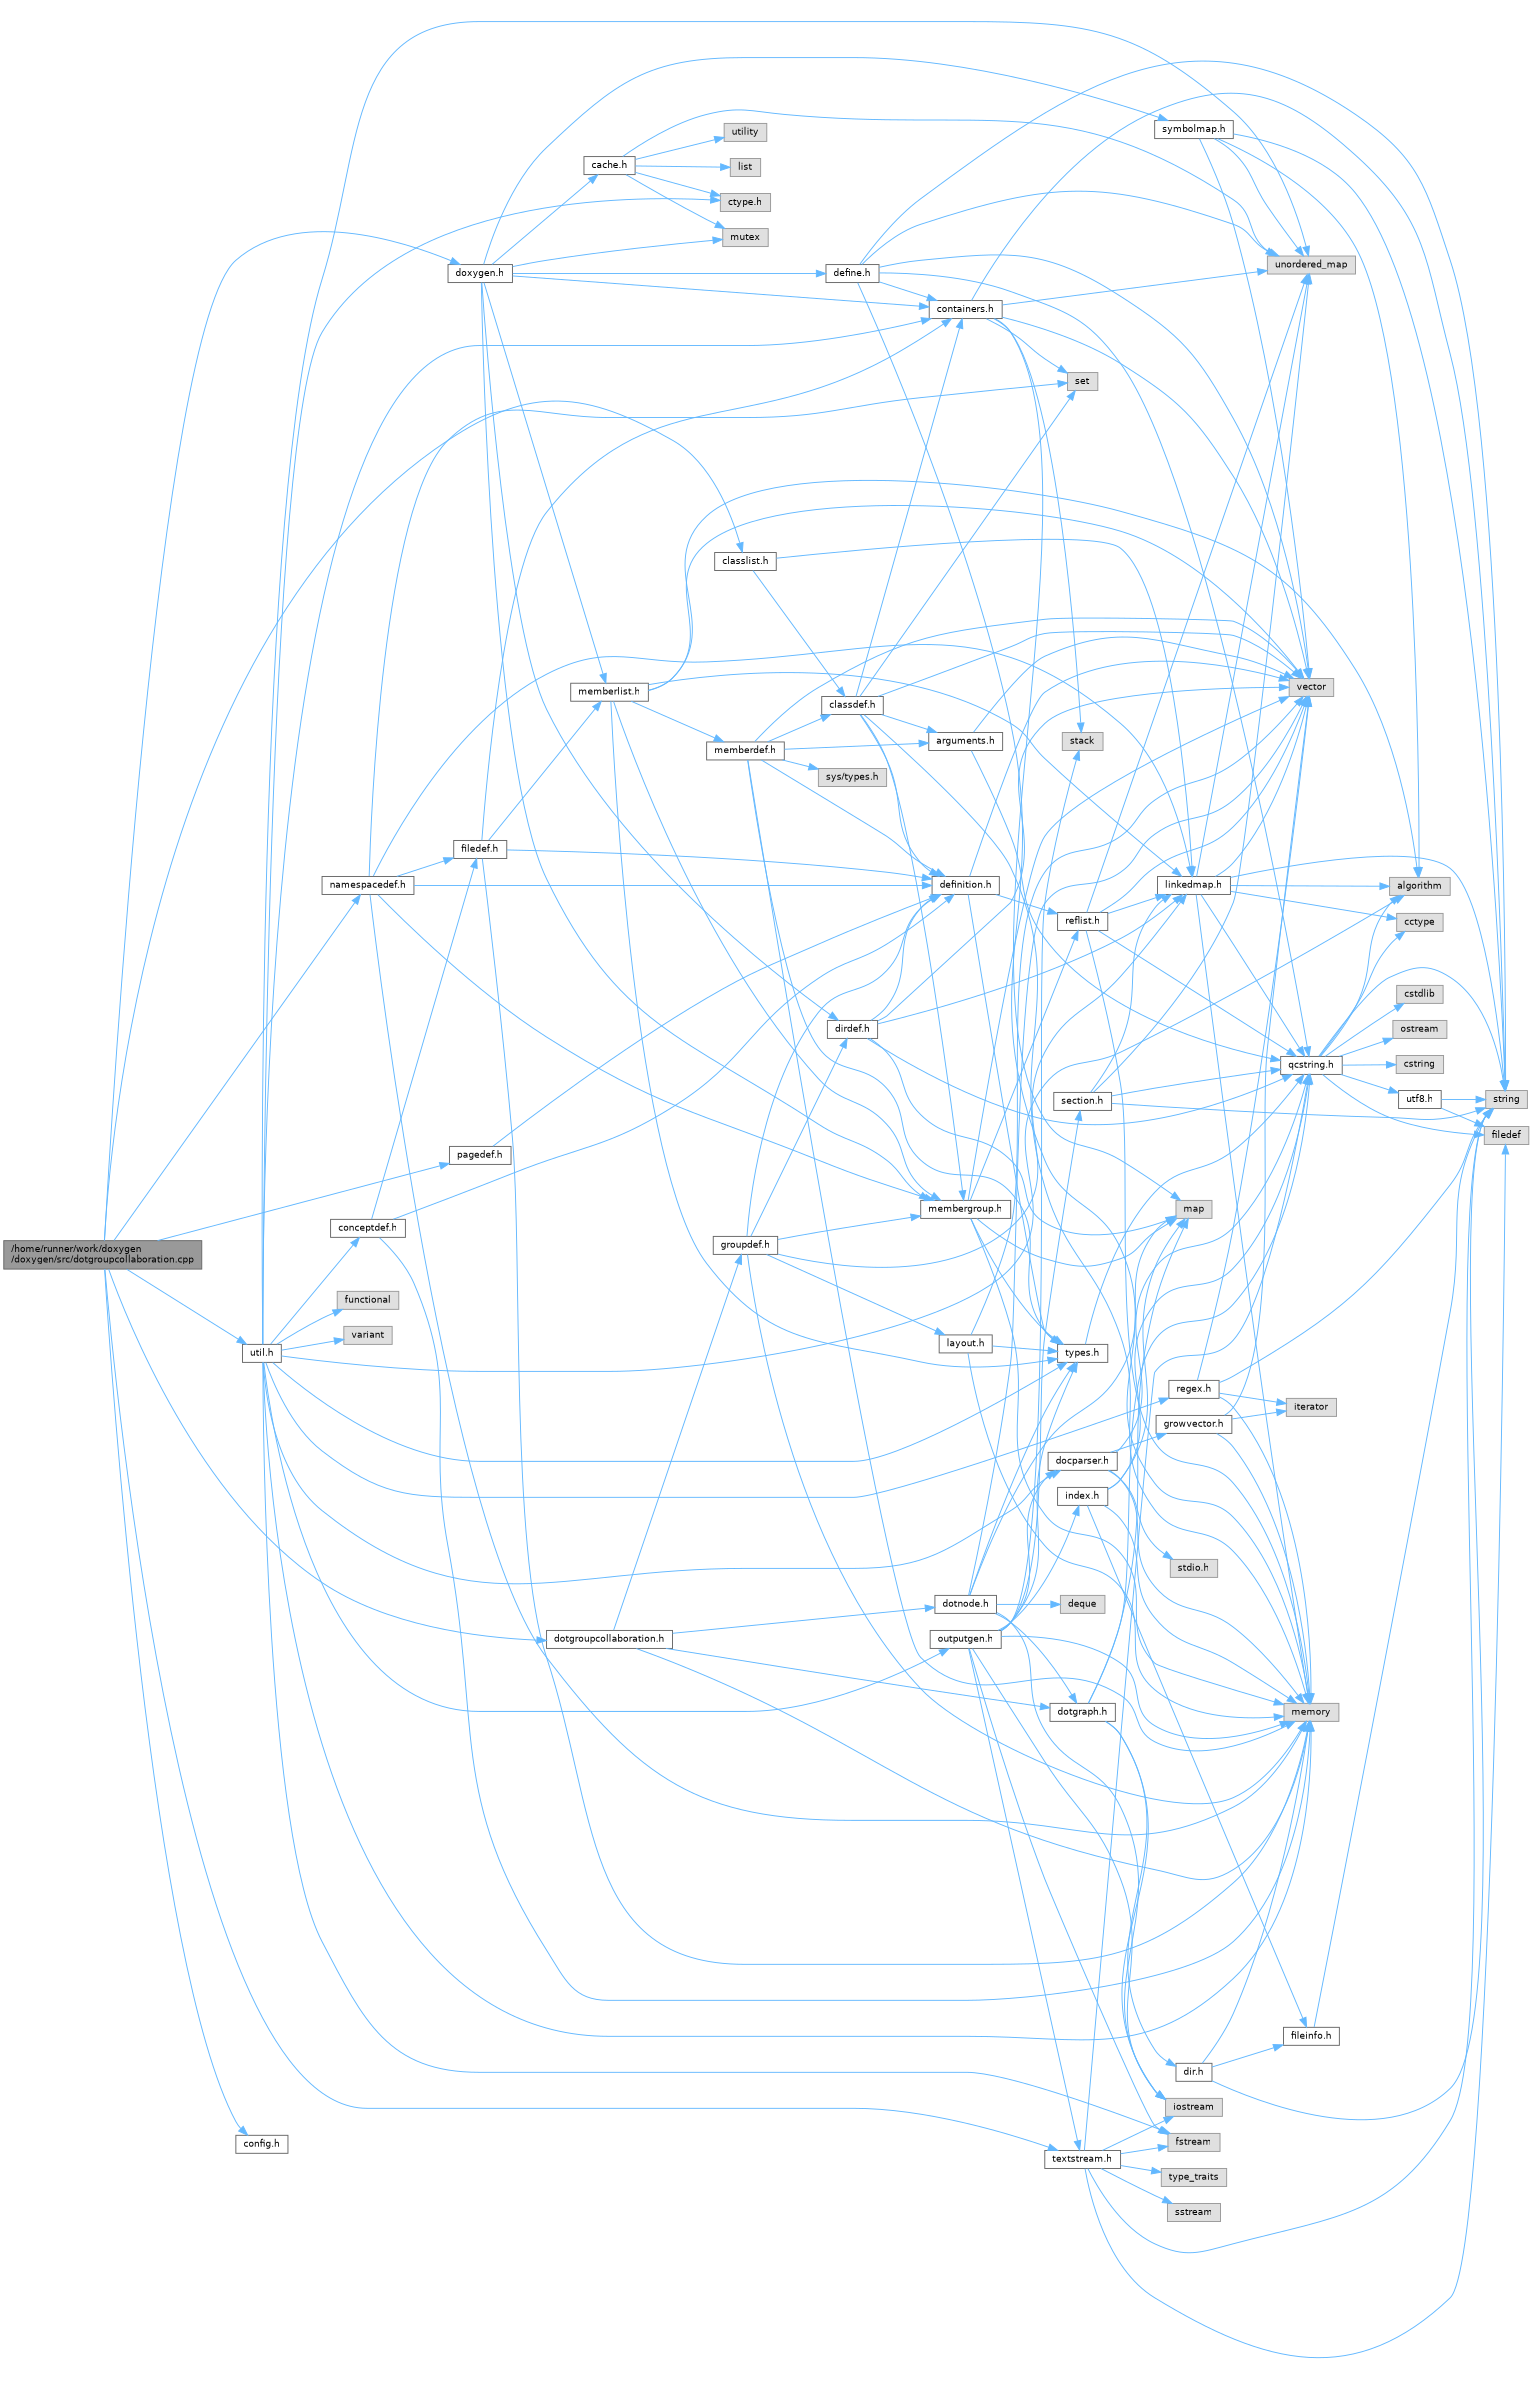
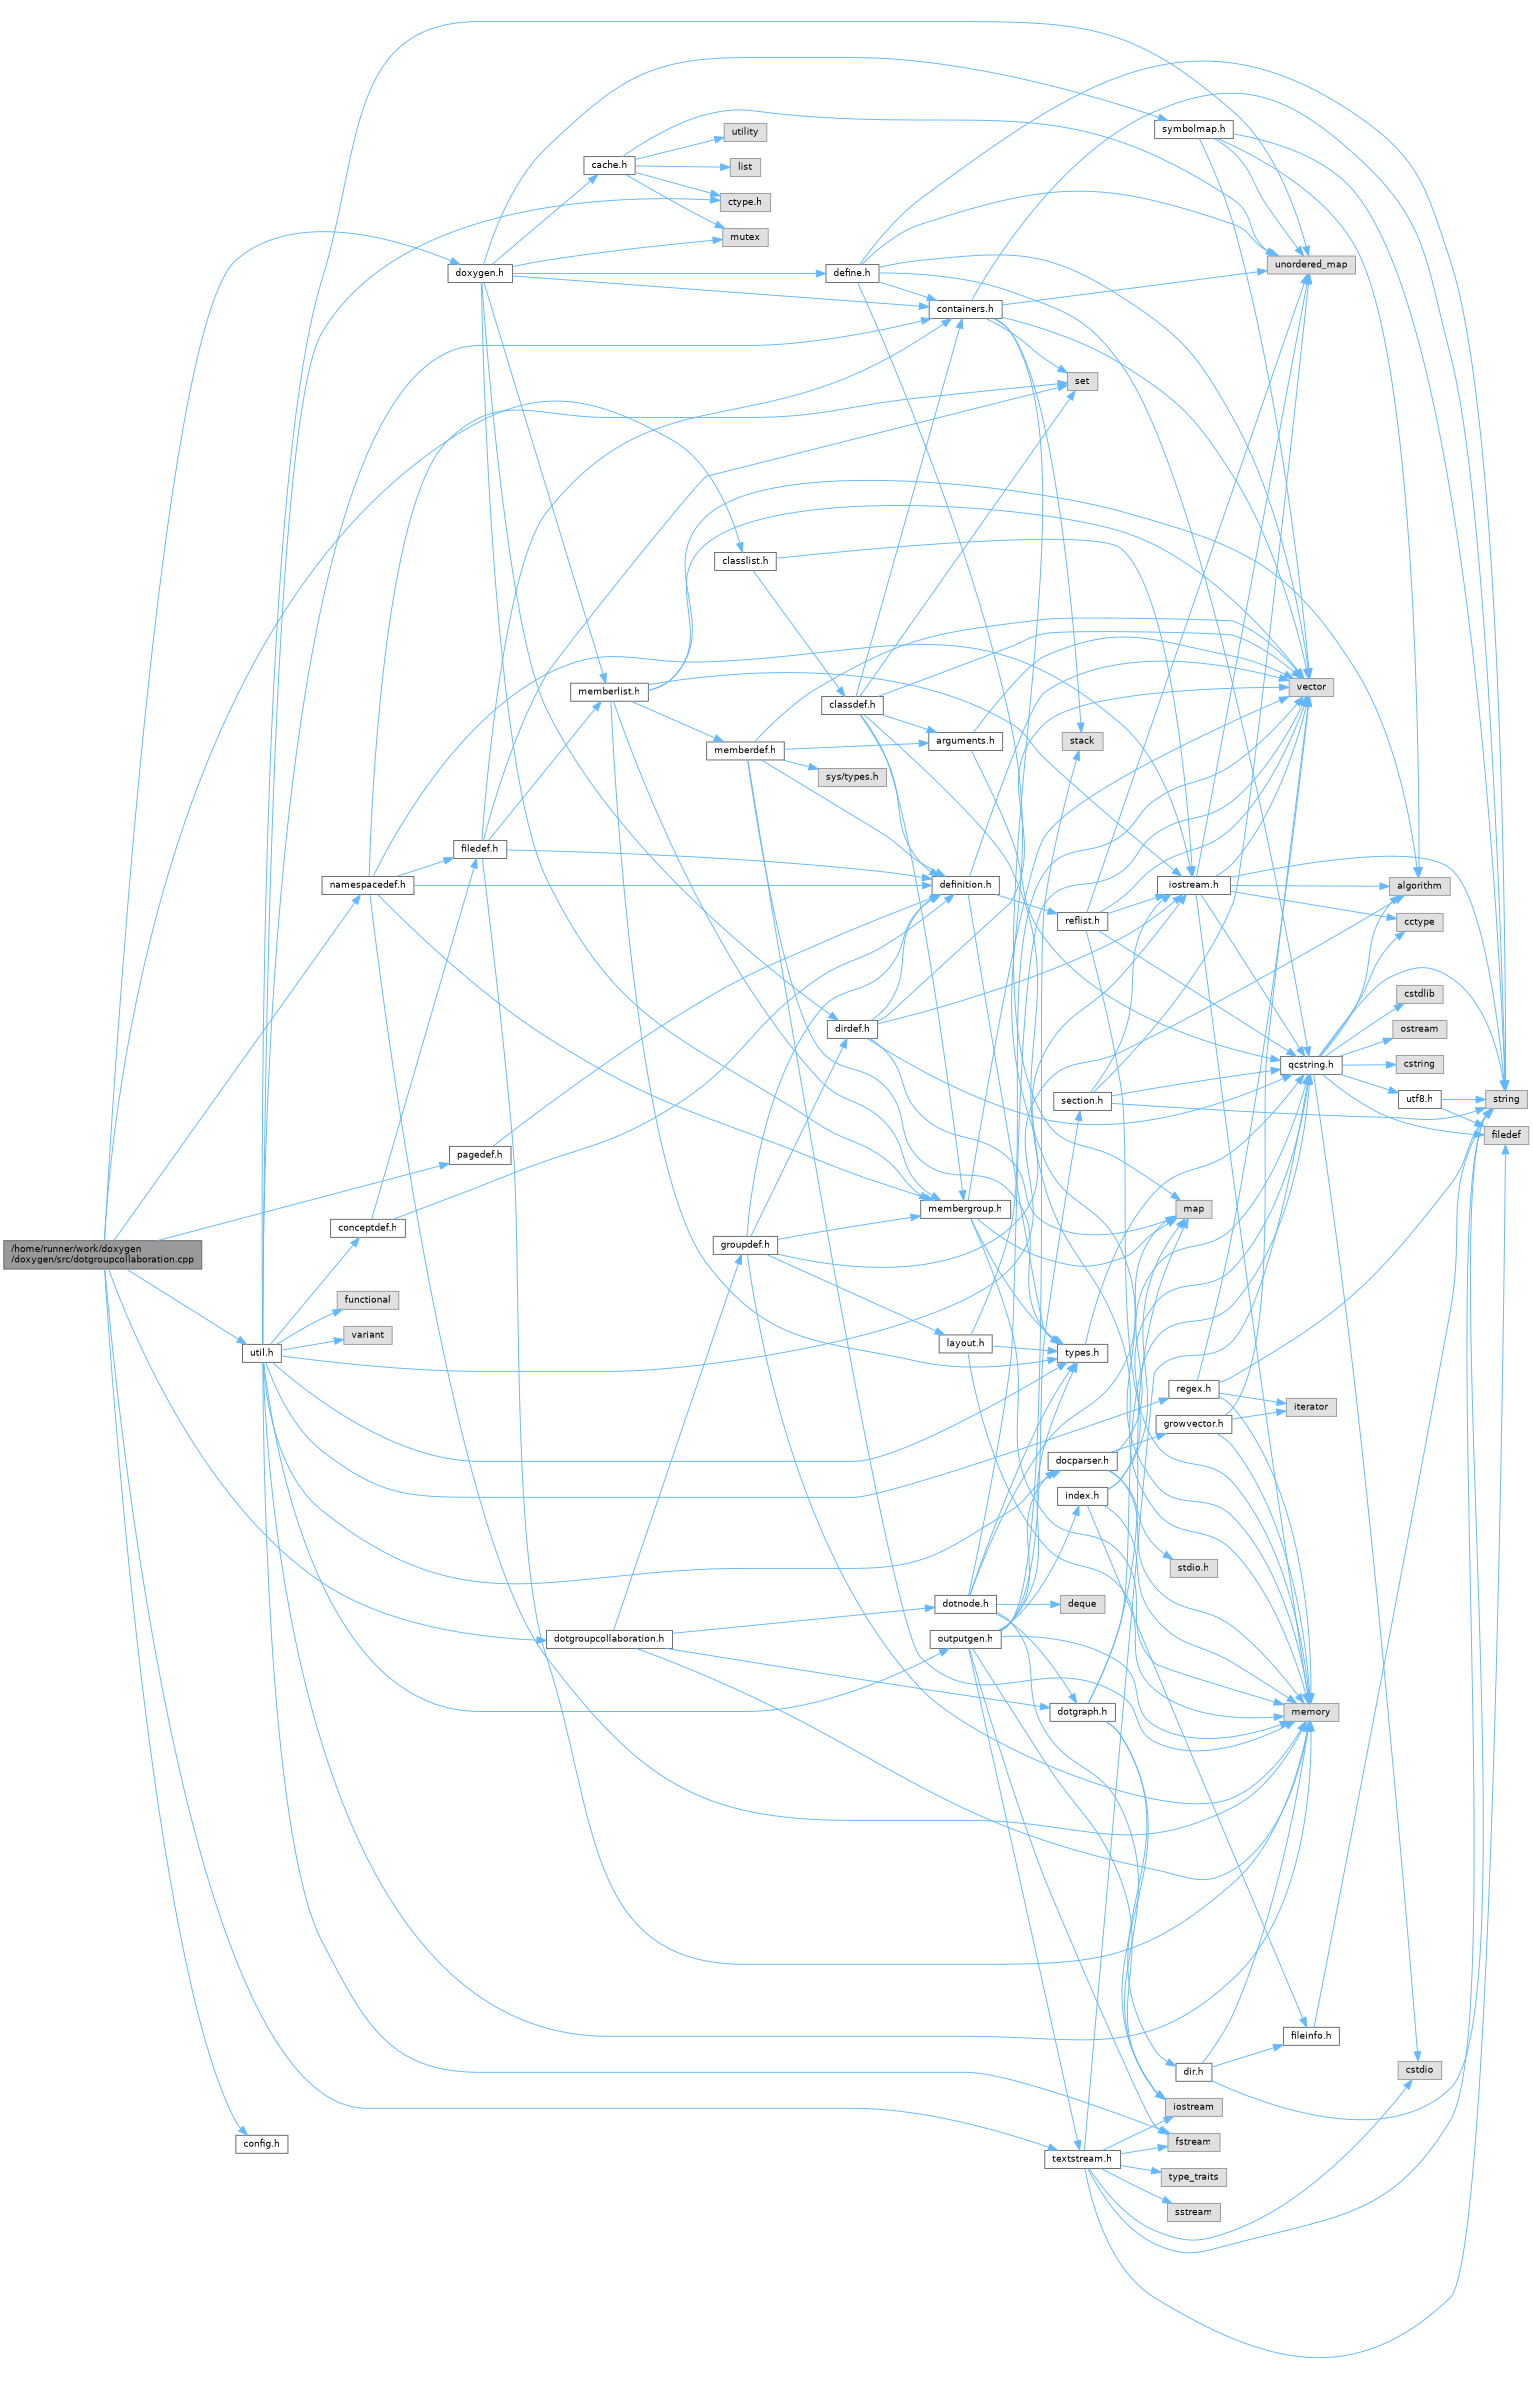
edge "filedef.h" -> "set": added
edge "memberdef.h" -> "classdef.h": removed
node "linkedmap.h": label "linkedmap.h" -> "iostream.h"
edge "membergroup.h" -> "reflist.h": removed
edge "conceptdef.h" -> "memory": removed
node "cstdio": added
